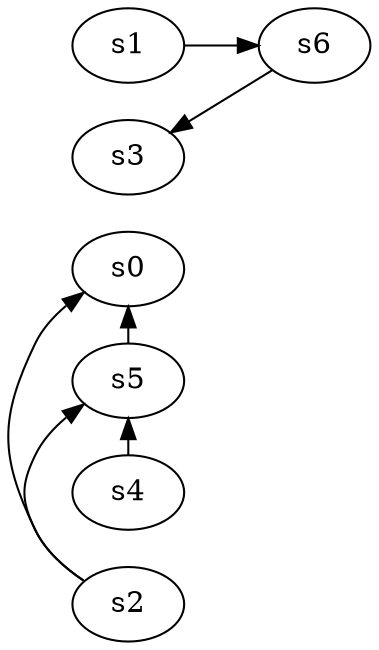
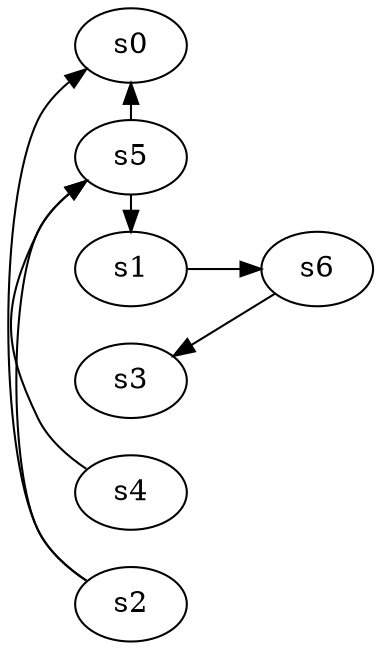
edge "s5" -> "s1": added
